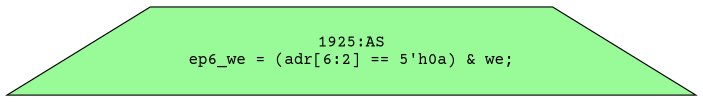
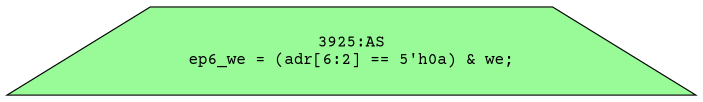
node "1925:AS ep6_we = (adr[6:2] == 5'h0a) & we;": label "1925:AS ep6_we = (adr[6:2] == 5'h0a) & we;" -> "3925:AS ep6_we = (adr[6:2] == 5'h0a) & we;"
